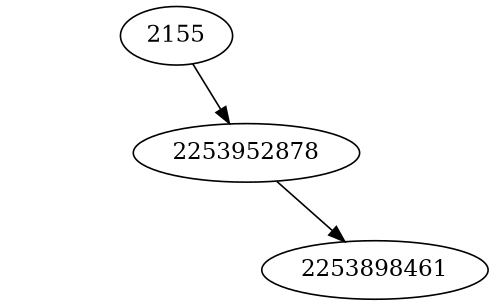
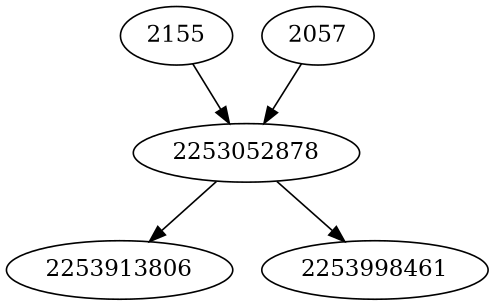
node "2057": added
node "2253952878": label "2253952878" -> "2253052878"
node "2253913806": added
node "2253898461": label "2253898461" -> "2253998461"
